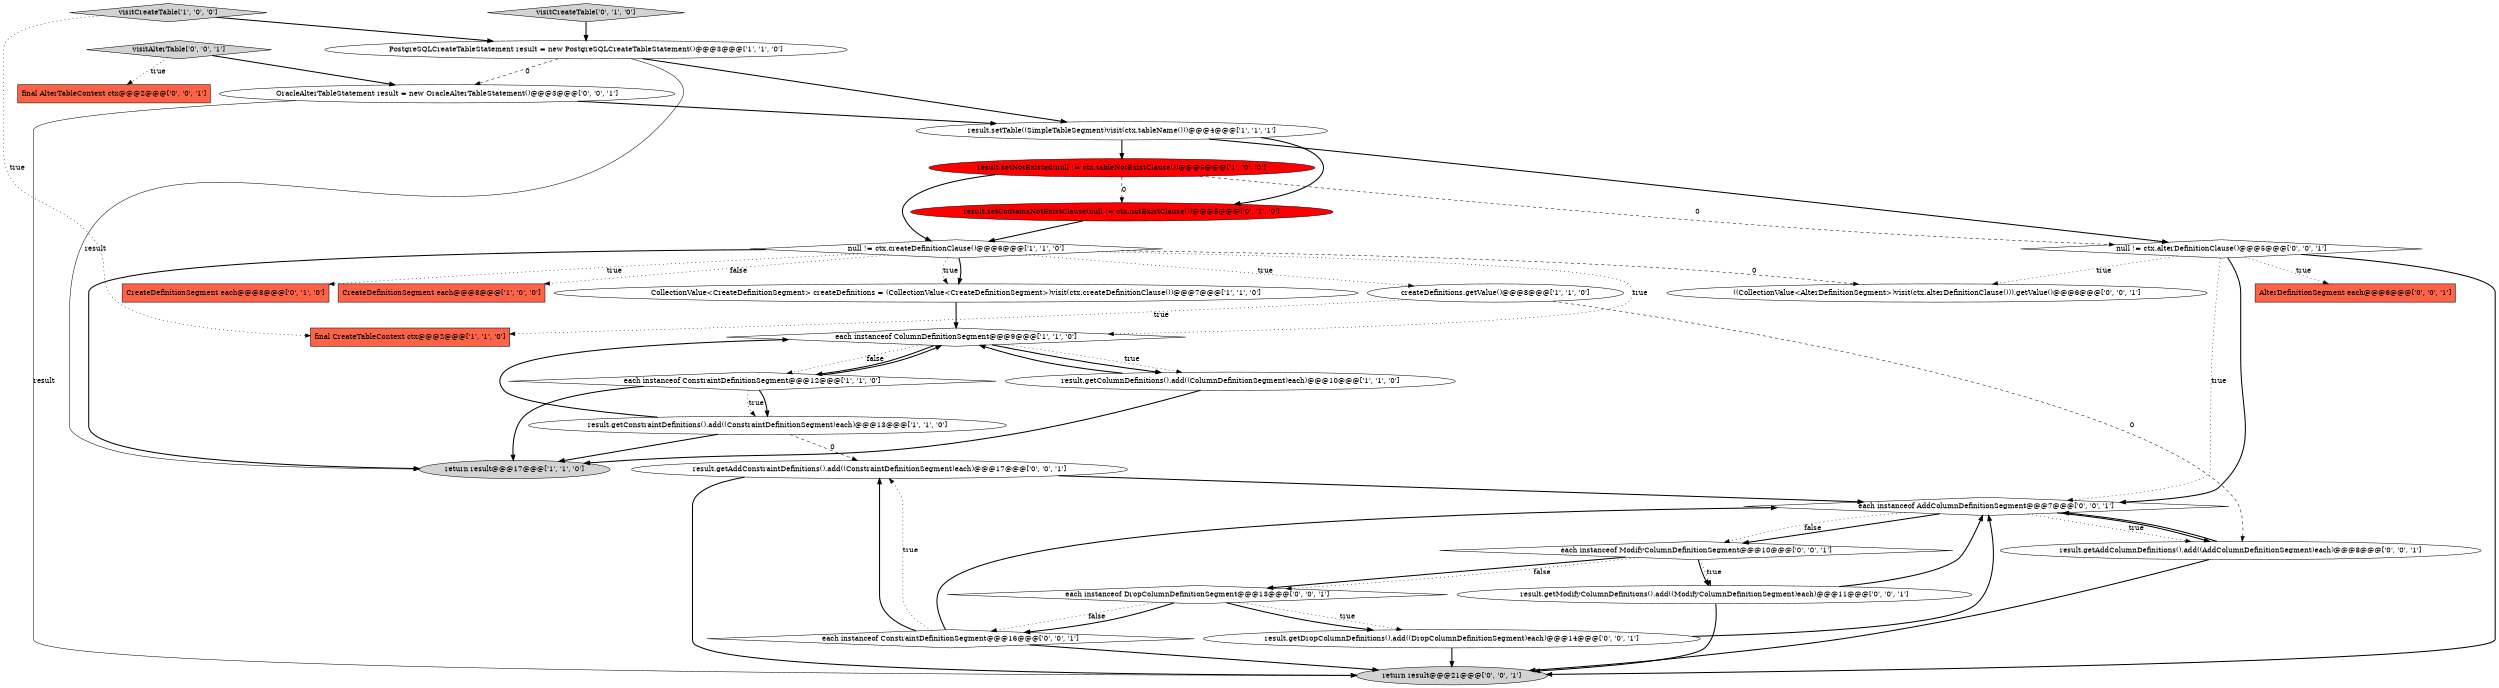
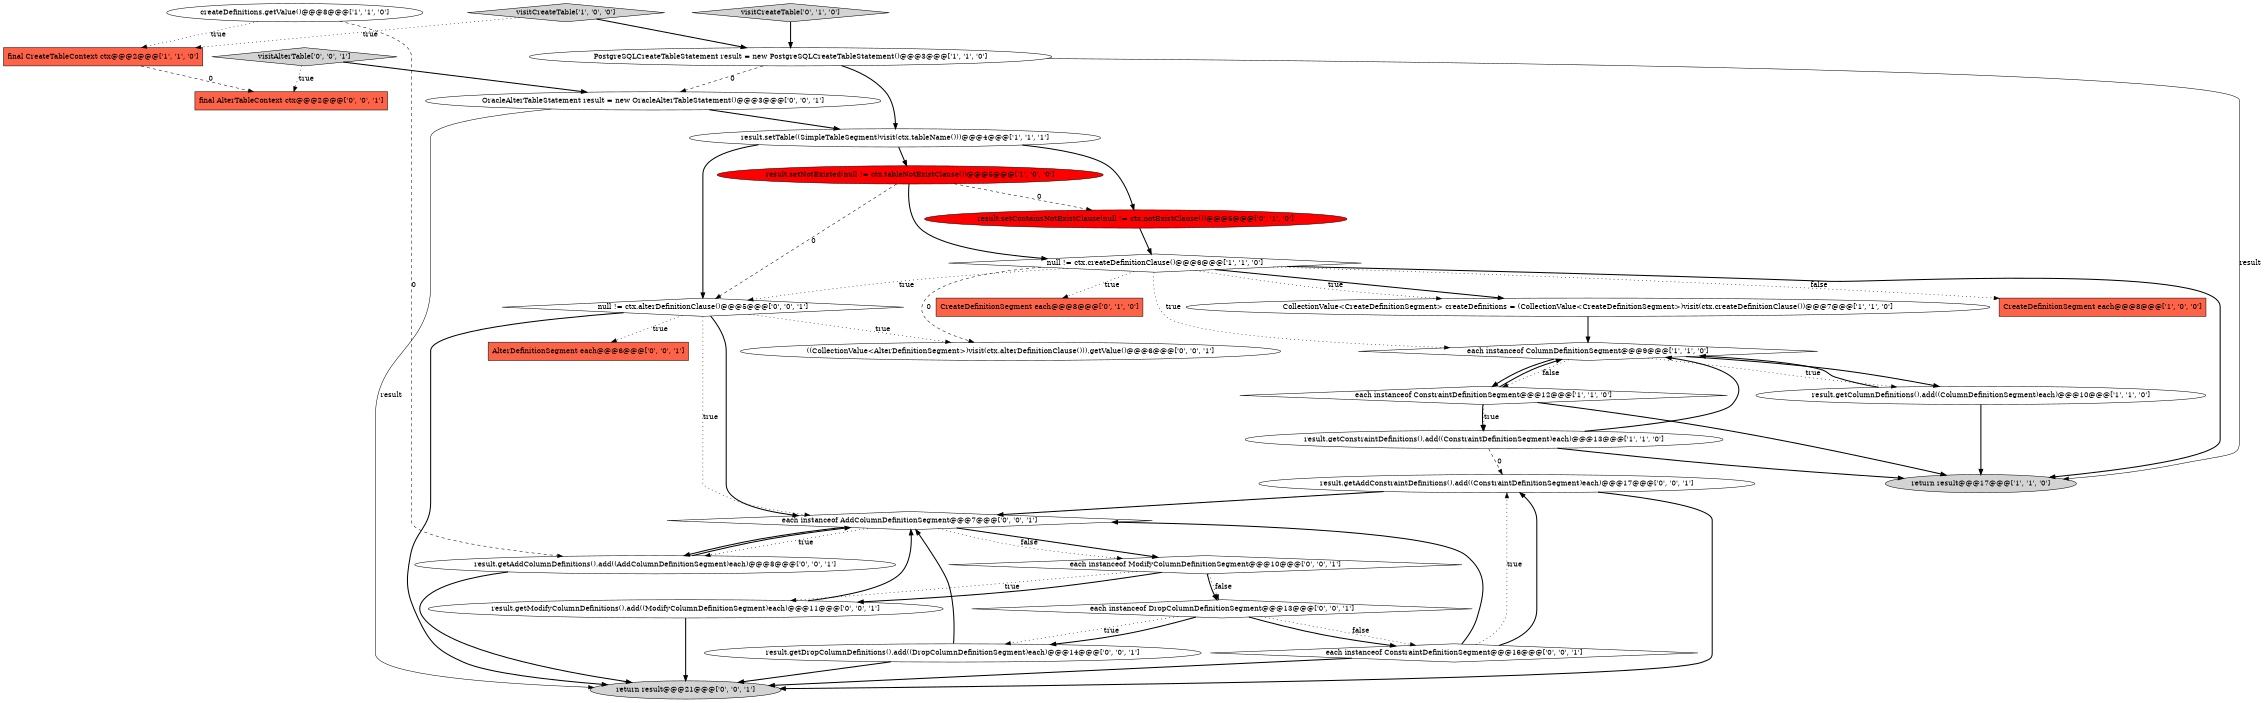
edge "final CreateTableContext ctx@@@2@@@['1', '1', '0']" -> "final AlterTableContext ctx@@@2@@@['0', '0', '1']": added, label "0"
edge "null != ctx.createDefinitionClause()@@@6@@@['1', '1', '0']" -> "createDefinitions.getValue()@@@8@@@['1', '1', '0']": now "null != ctx.createDefinitionClause()@@@6@@@['1', '1', '0']" -> "null != ctx.alterDefinitionClause()@@@5@@@['0', '0', '1']"
